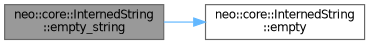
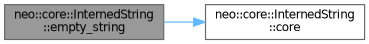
node "neo::core::InternedString ::empty": label "neo::core::InternedString ::empty" -> "neo::core::InternedString ::core"
